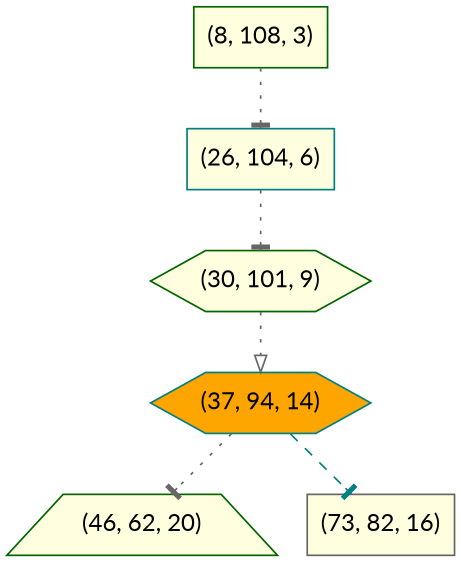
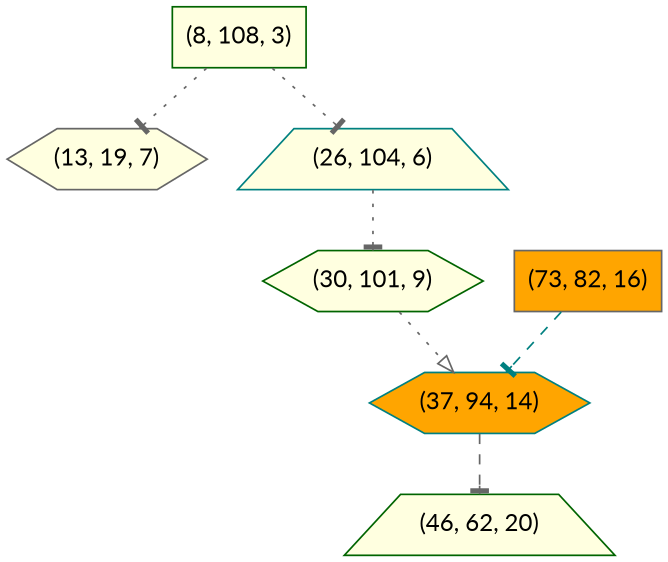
node "(13, 19, 7)": added
node "(26, 104, 6)": shape box -> trapezium
edge "(37, 94, 14)" -> "(46, 62, 20)": style dotted -> dashed
edge "(37, 94, 14)" -> "(73, 82, 16)": reversed
node "(73, 82, 16)": fillcolor lightyellow -> orange
